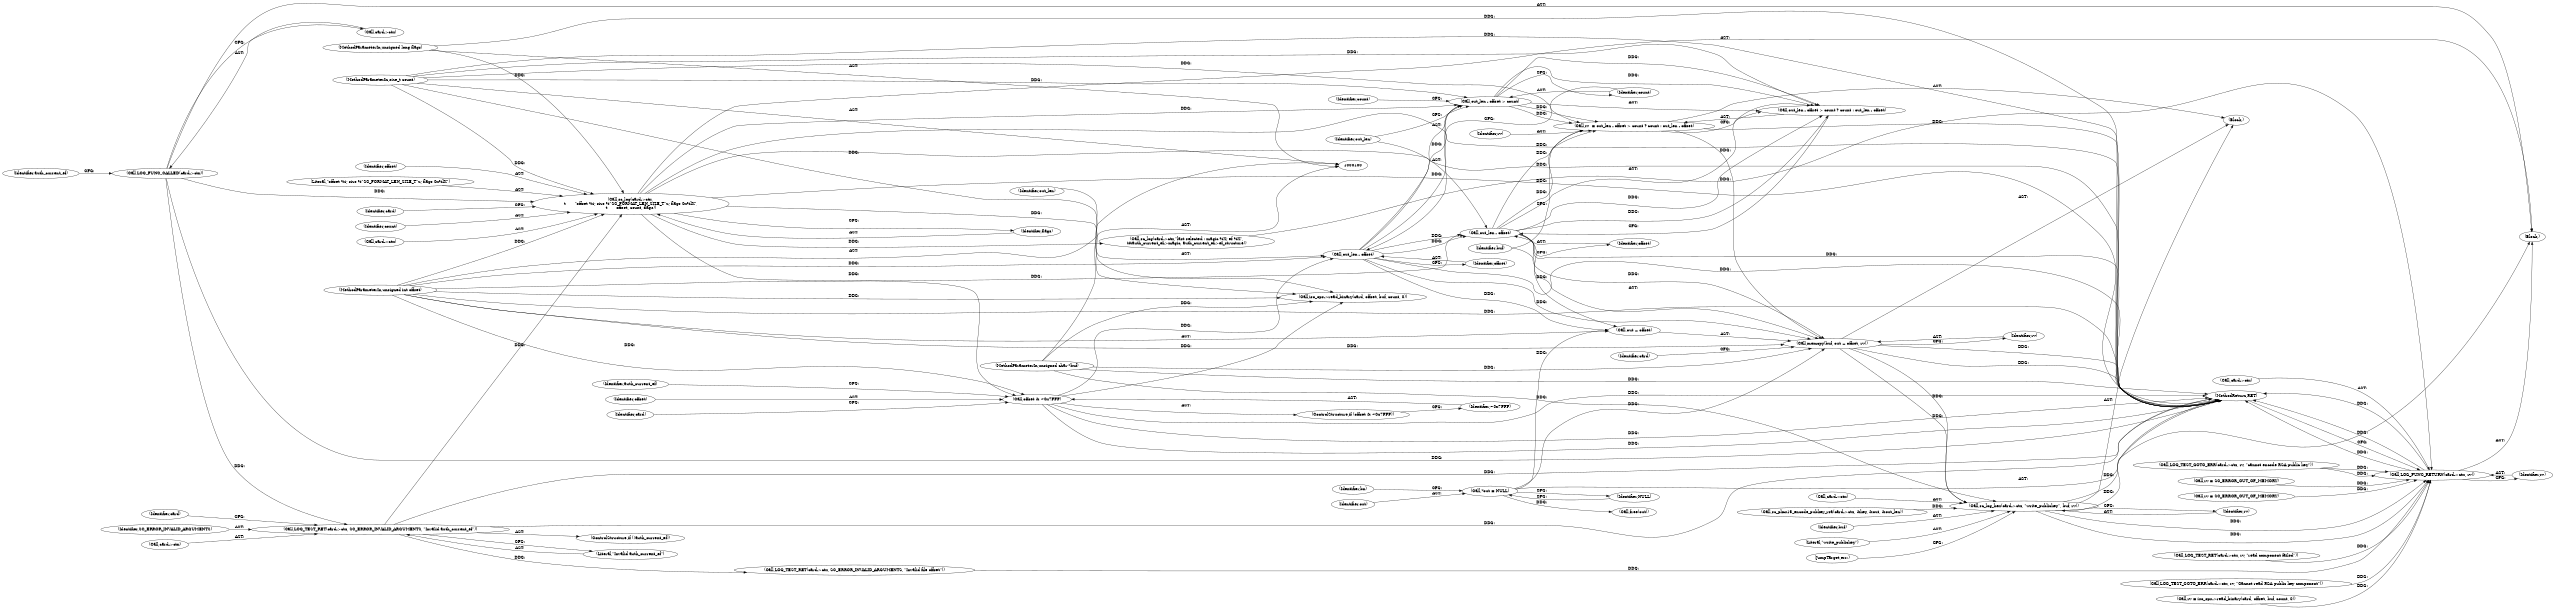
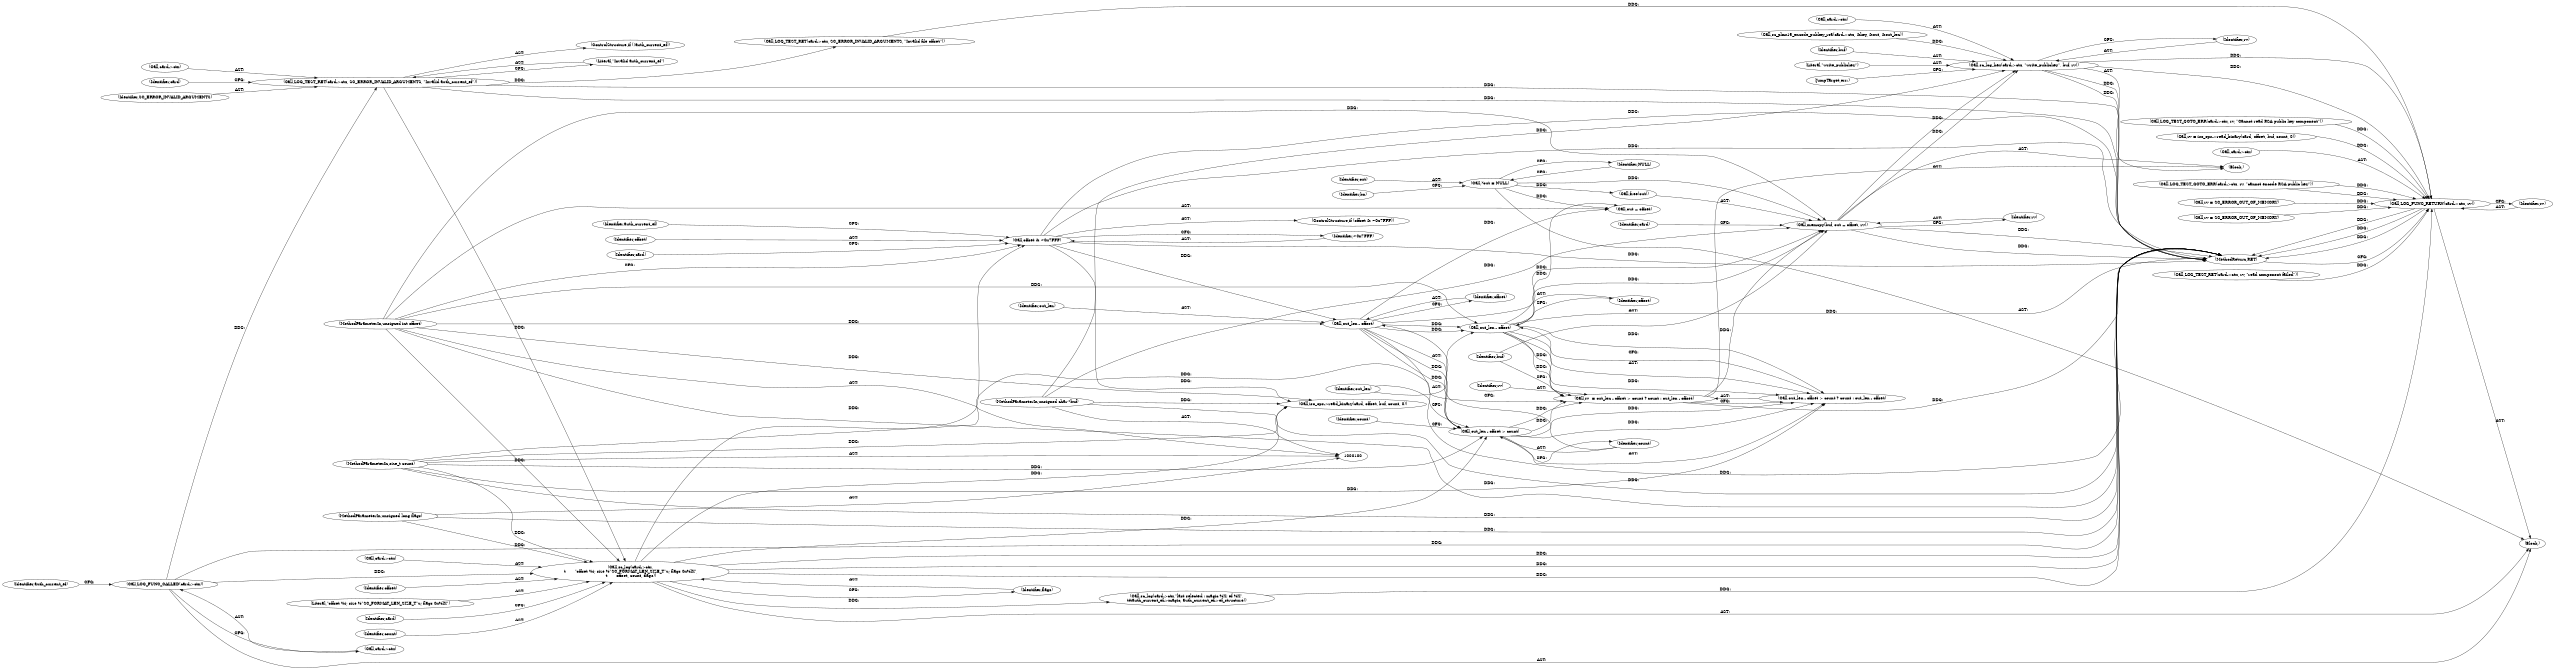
edge "(Call,out + offset)" -> "(Call,memcpy(buf, out + offset, rv))": now "(Call,free(out))" -> "(Call,memcpy(buf, out + offset, rv))"
edge "(MethodParameterIn,unsigned int offset)" -> "(Call,offset & ~0x7FFF)": label "DDG: " -> "CFG: "
edge "(ControlStructure,if (offset & ~0x7FFF))" -> "(Identifier,~0x7FFF)": now "(Call,offset & ~0x7FFF)" -> "(Identifier,~0x7FFF)"
